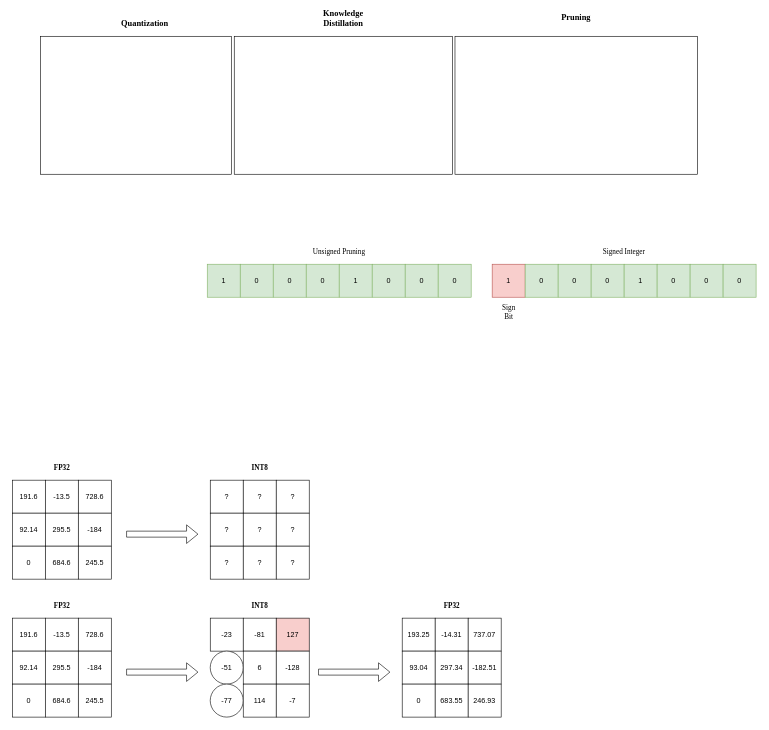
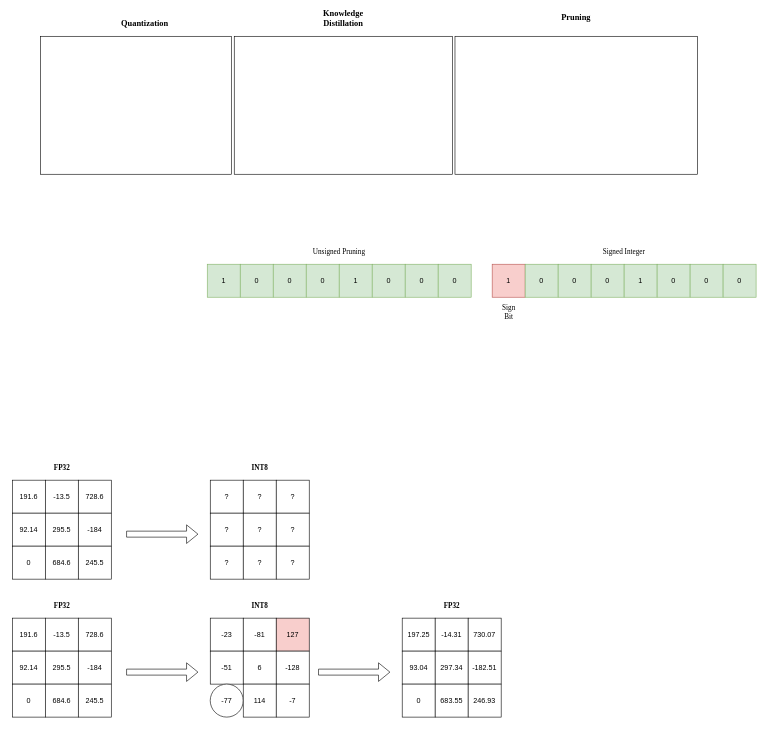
node "193.25": label "193.25" -> "197.25"
node "737.07": label "737.07" -> "730.07"
node "-51": shape ellipse -> rectangle
